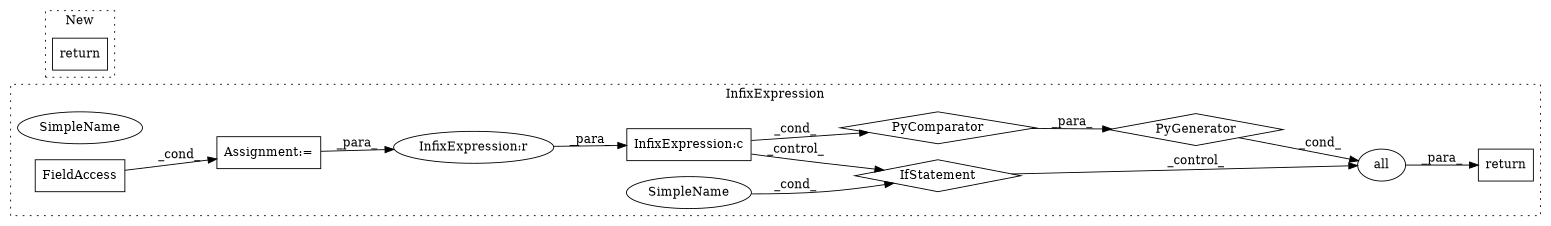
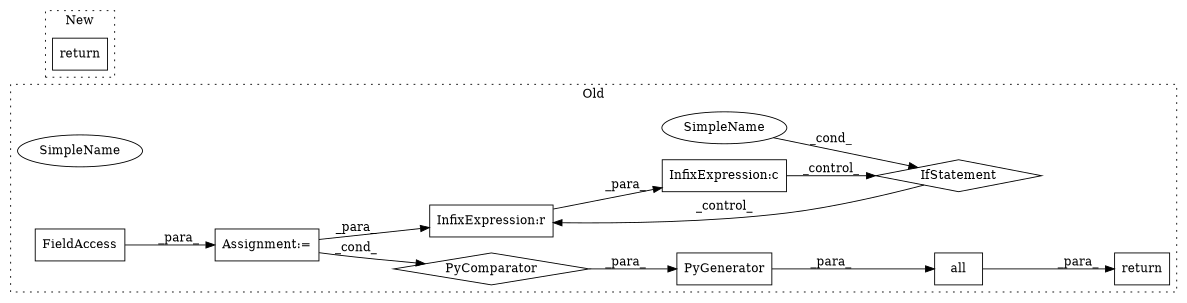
cluster "InfixExpression": label "InfixExpression" -> "Old"
node "PyGenerator": shape diamond -> box
edge "InfixExpression:c" -> "PyComparator": now "Assignment:=" -> "PyComparator"
edge "PyGenerator" -> "all": label "_cond_" -> "_para_"
node "InfixExpression:r": shape ellipse -> box
edge "FieldAccess" -> "Assignment:=": label "_cond_" -> "_para_"
node "all": shape ellipse -> box
edge "IfStatement" -> "all": now "IfStatement" -> "InfixExpression:r"
